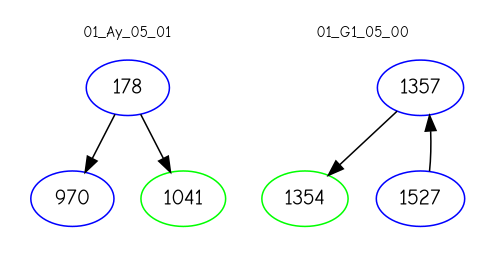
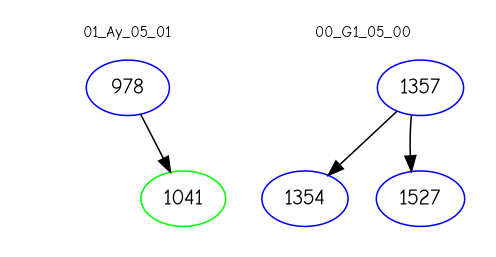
cluster "01_G1_05_00": label "01_G1_05_00" -> "00_G1_05_00"
node "178": label "178" -> "978"
edge "1527" -> "1357": reversed
node "970": removed
node "1354": color green -> blue
